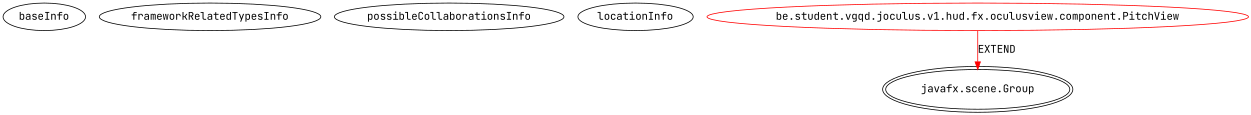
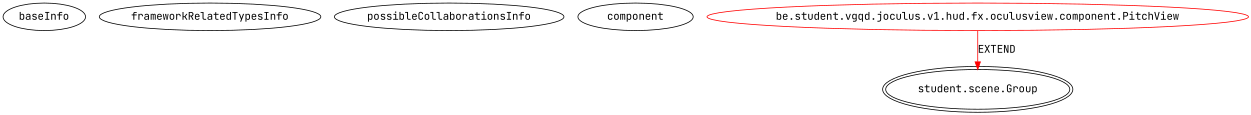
node "locationInfo": label "locationInfo" -> "component"
node "javafx.scene.Group": label "javafx.scene.Group" -> "student.scene.Group"
